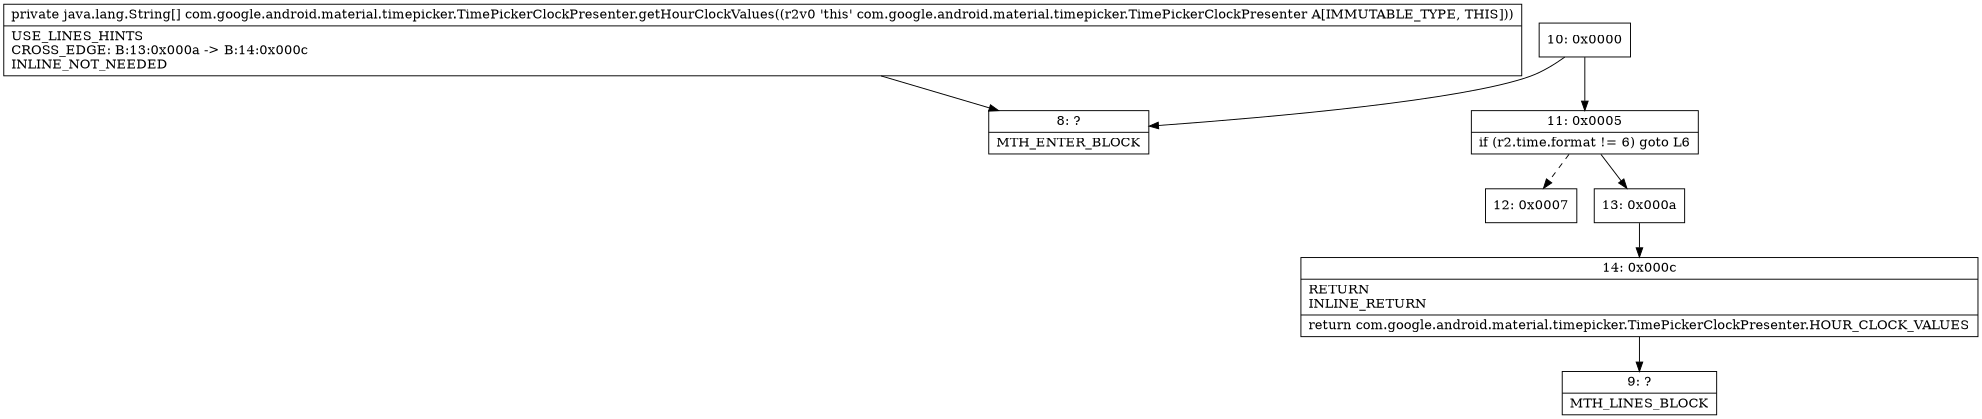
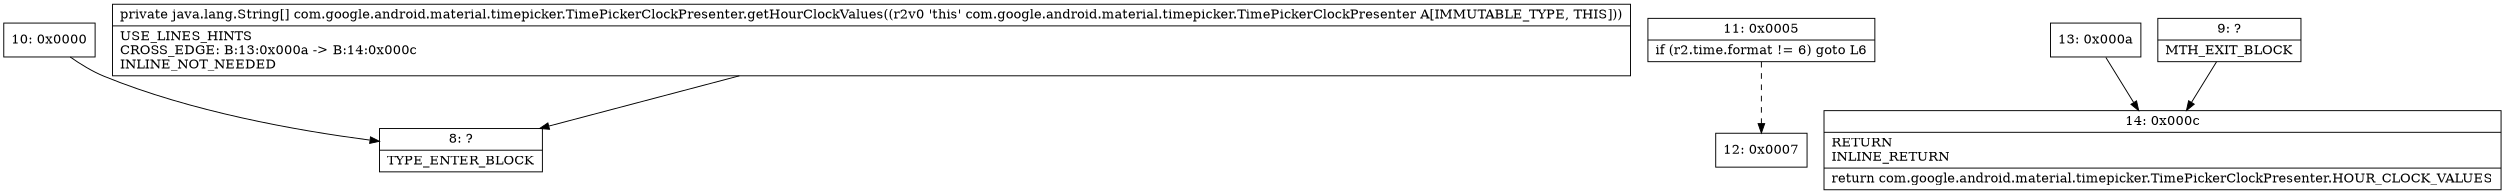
edge "10: 0x0000" -> "11: 0x0005": removed
node "8: ?": text "MTH_ENTER_BLOCK" -> "TYPE_ENTER_BLOCK"
edge "11: 0x0005" -> "13: 0x000a": removed
edge "14: 0x000c" -> "9: ?": reversed
node "9: ?": text "MTH_LINES_BLOCK" -> "MTH_EXIT_BLOCK"
